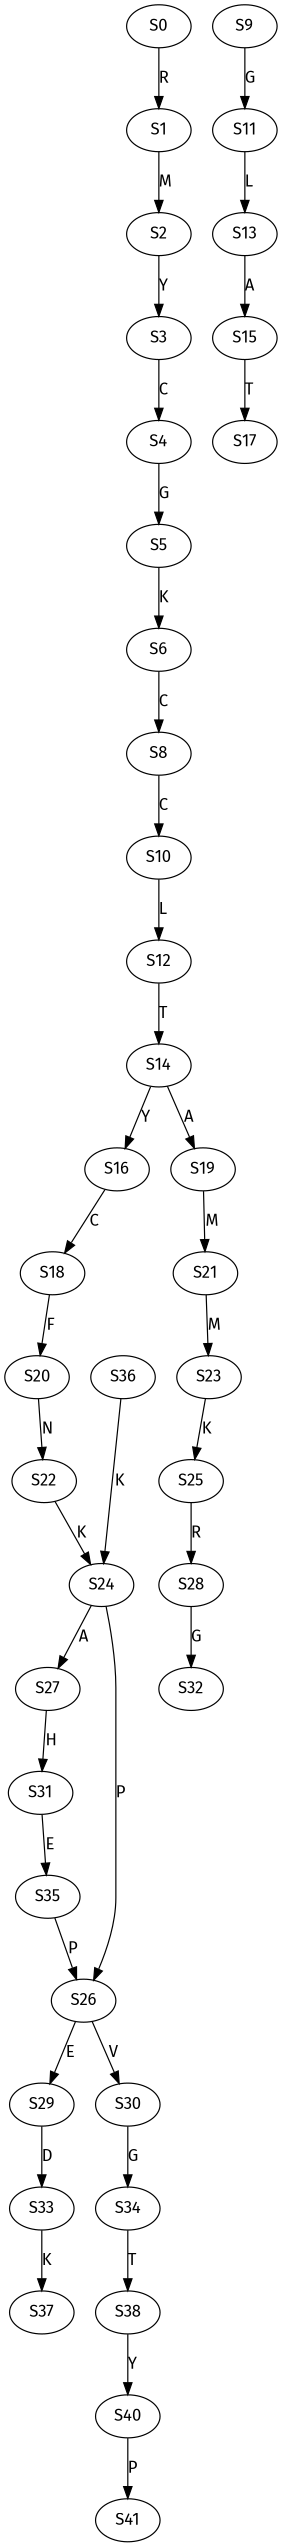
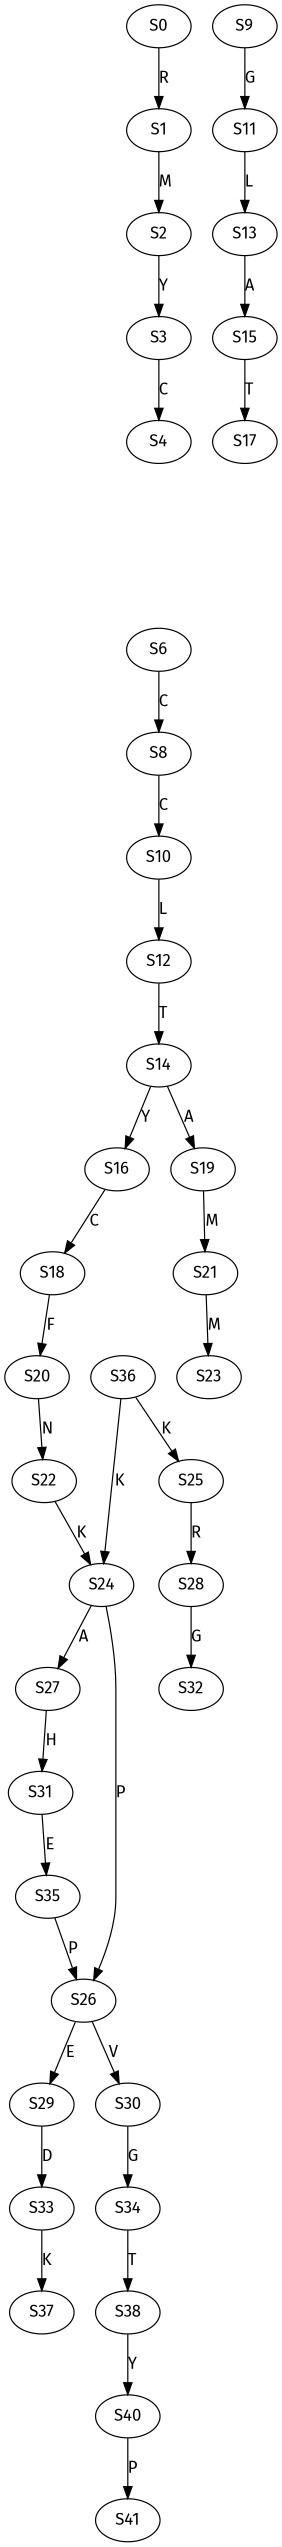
node "S5": removed
edge "S23" -> "S25": now "S36" -> "S25"
